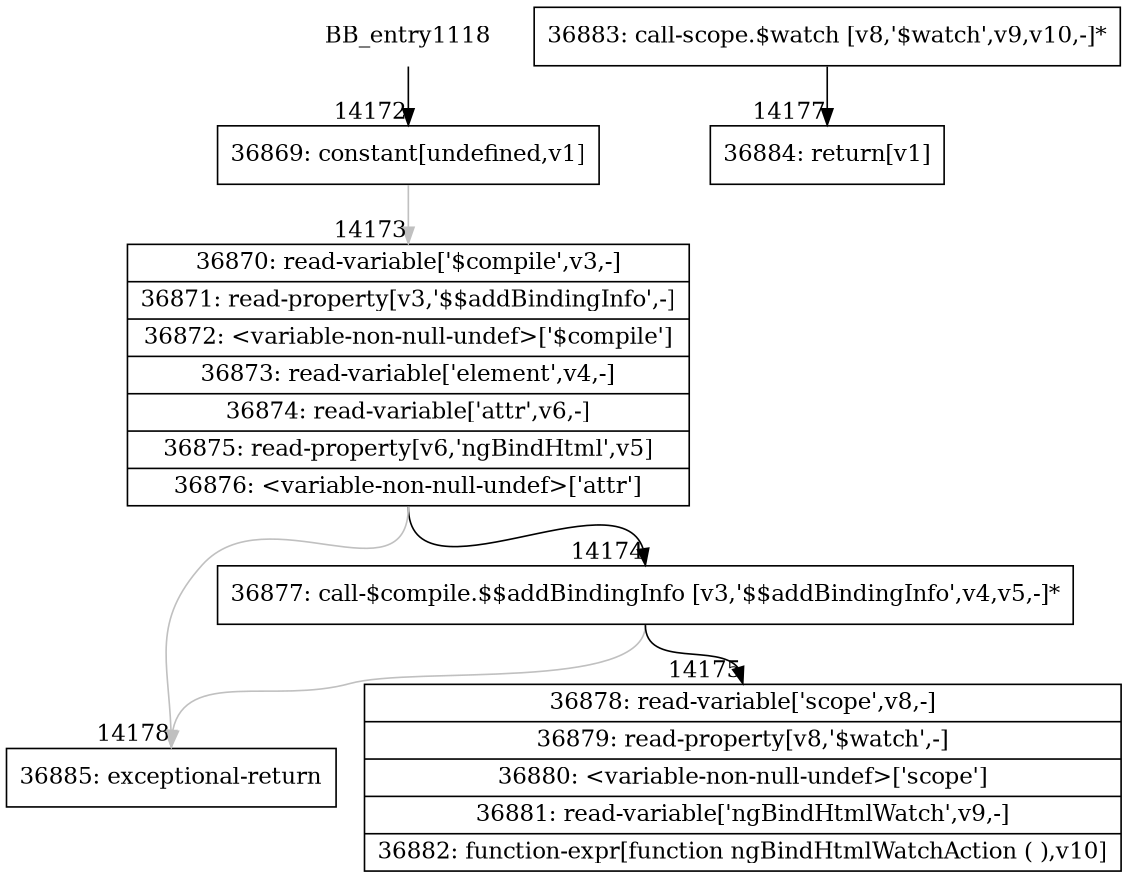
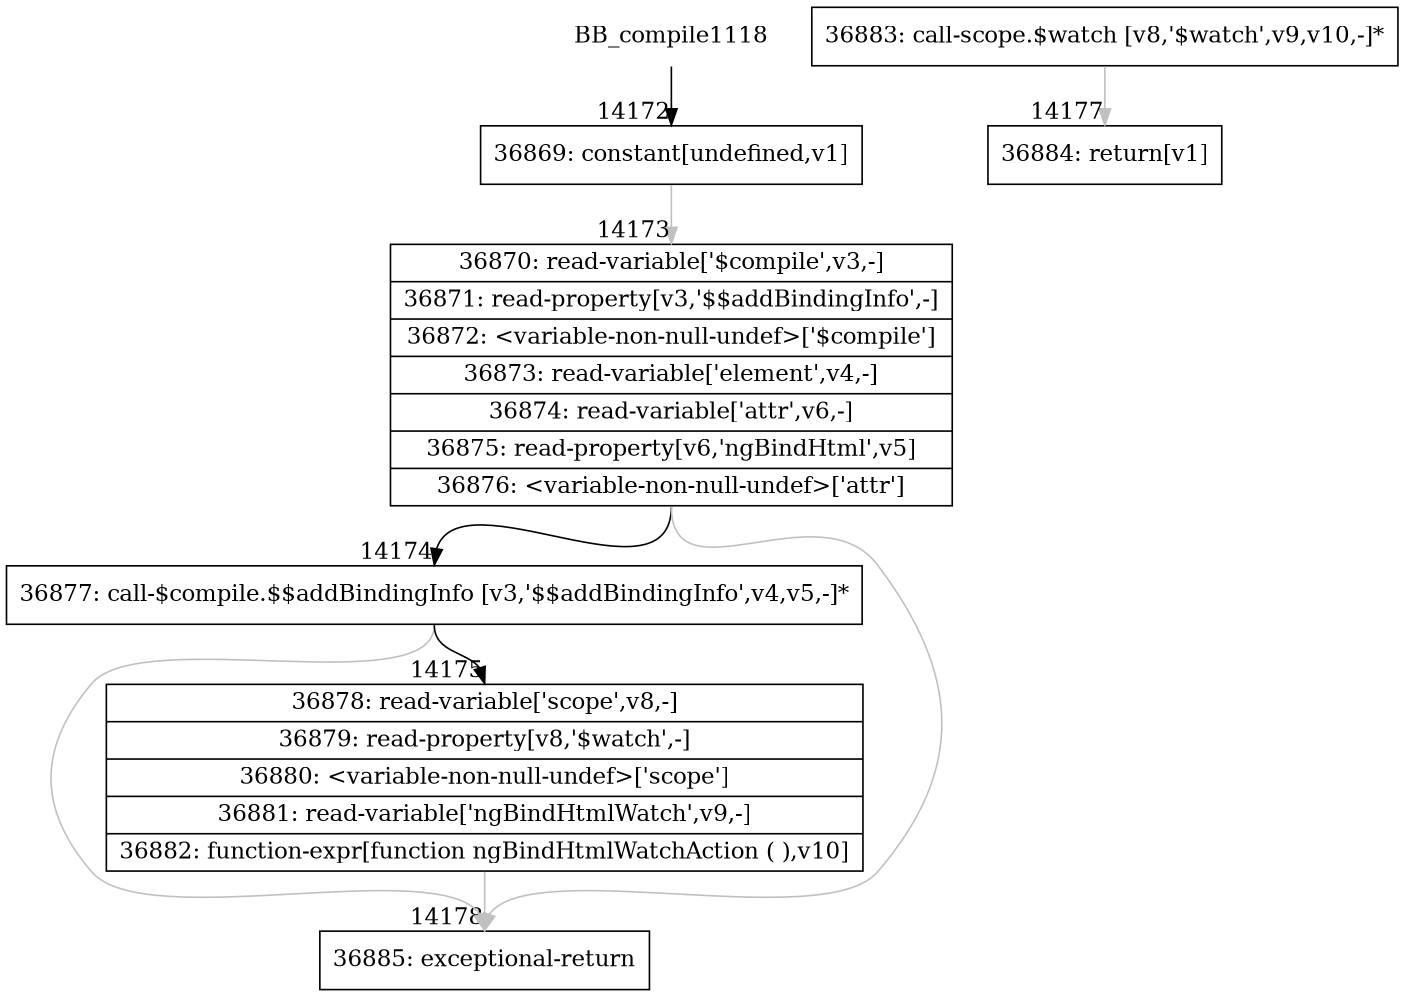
node "BB_entry1118": label "BB_entry1118" -> "BB_compile1118"
edge "36883: call-scope.$watch [v8,'$watch',v9,v10,-]*" -> "36884: return[v1]": color black -> gray
edge "36878: read-variable['scope',v8,-]" -> "36885: exceptional-return": added
